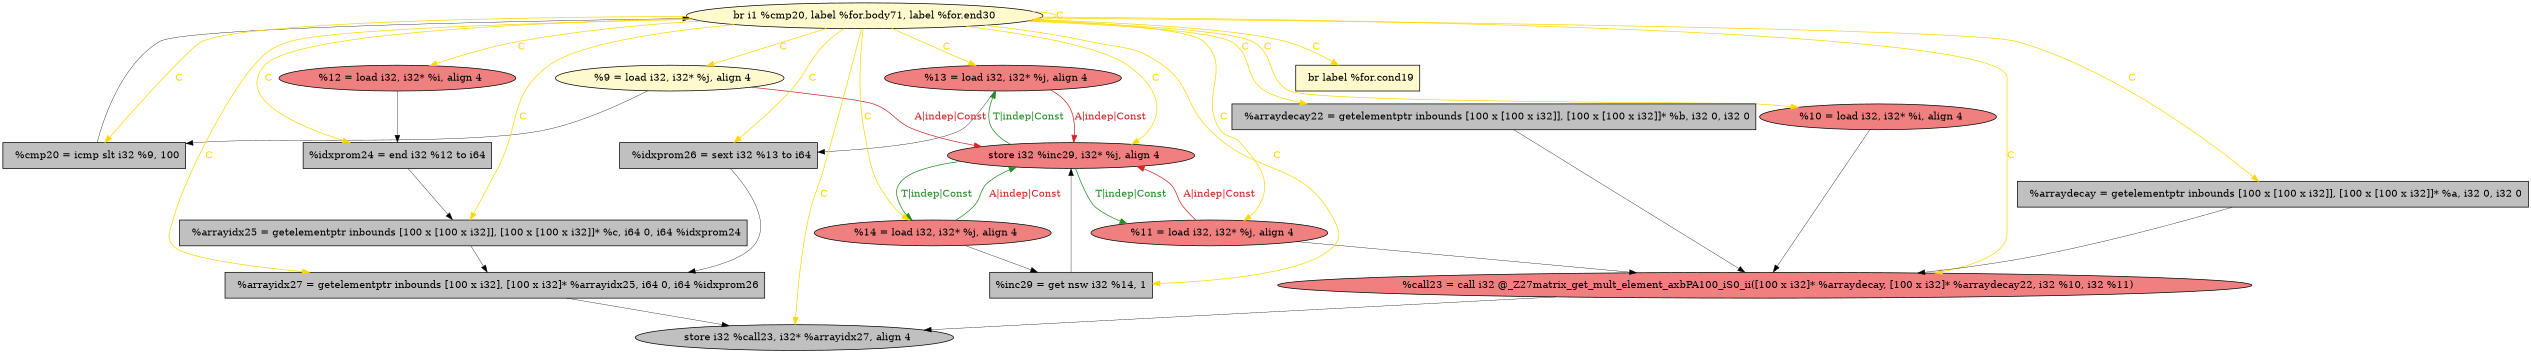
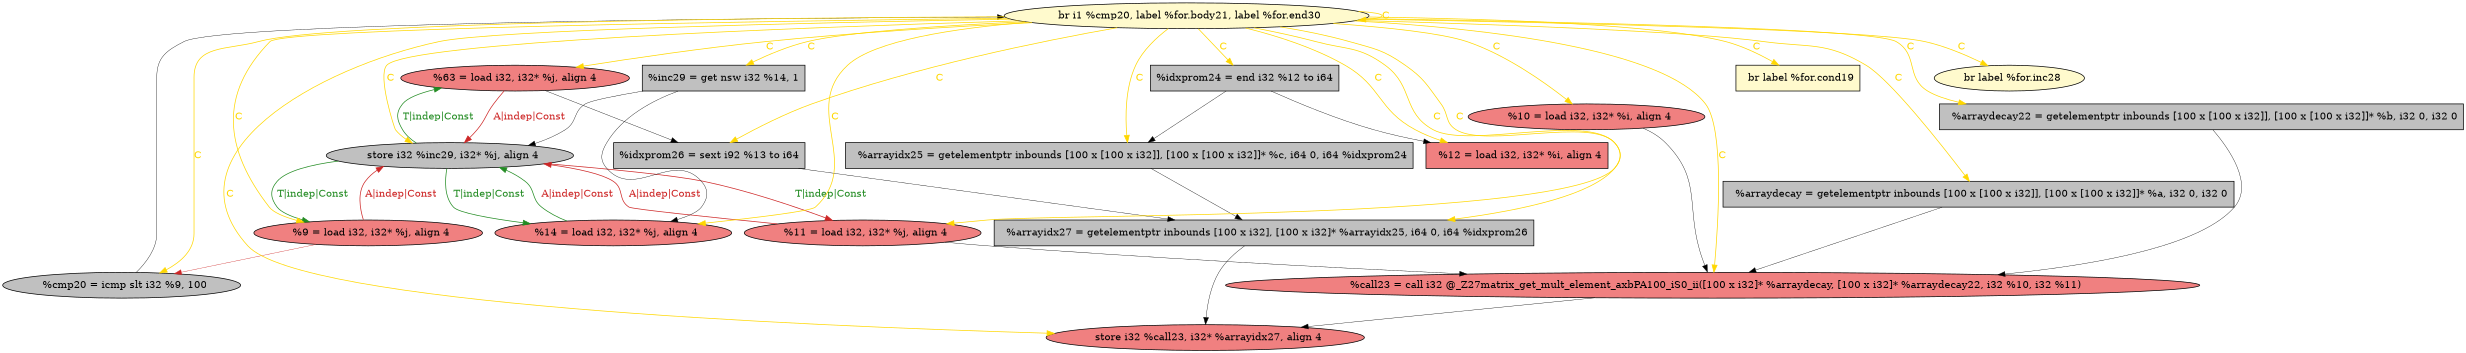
node "br i1 %cmp20, label %for.body71, label %for.end30": label "br i1 %cmp20, label %for.body71, label %for.end30" -> "br i1 %cmp20, label %for.body21, label %for.end30"
node "%12 = load i32, i32* %i, align 4": shape ellipse -> box
node "%9 = load i32, i32* %j, align 4": fillcolor lemonchiffon -> lightcoral
node "%13 = load i32, i32* %j, align 4": label "%13 = load i32, i32* %j, align 4" -> "%63 = load i32, i32* %j, align 4"
node "br label %for.inc28": added
edge "%12 = load i32, i32* %i, align 4" -> "%idxprom24 = end i32 %12 to i64": reversed
edge "%9 = load i32, i32* %j, align 4" -> "%cmp20 = icmp slt i32 %9, 100": color black -> firebrick3
node "%cmp20 = icmp slt i32 %9, 100": shape box -> ellipse
node "%idxprom26 = sext i32 %13 to i64": label "%idxprom26 = sext i32 %13 to i64" -> "%idxprom26 = sext i92 %13 to i64"
node "store i32 %inc29, i32* %j, align 4": fillcolor lightcoral -> grey
edge "store i32 %inc29, i32* %j, align 4" -> "%9 = load i32, i32* %j, align 4": added, label "T|indep|Const"
edge "store i32 %inc29, i32* %j, align 4" -> "%11 = load i32, i32* %j, align 4": color forestgreen -> firebrick3
edge "%14 = load i32, i32* %j, align 4" -> "%inc29 = get nsw i32 %14, 1": reversed
node "store i32 %call23, i32* %arrayidx27, align 4": fillcolor grey -> lightcoral
